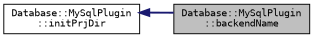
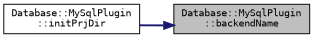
edge "Database::MySqlPlugin ::backendName" -> "Database::MySqlPlugin ::initPrjDir": reversed
